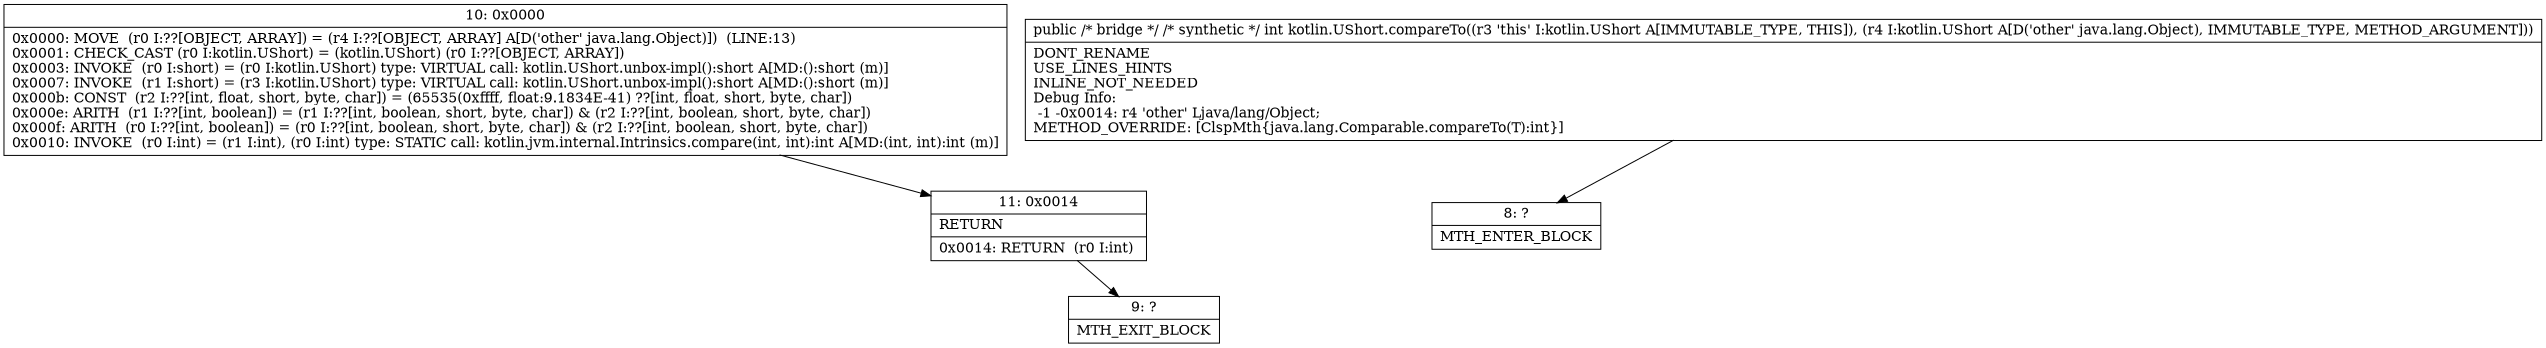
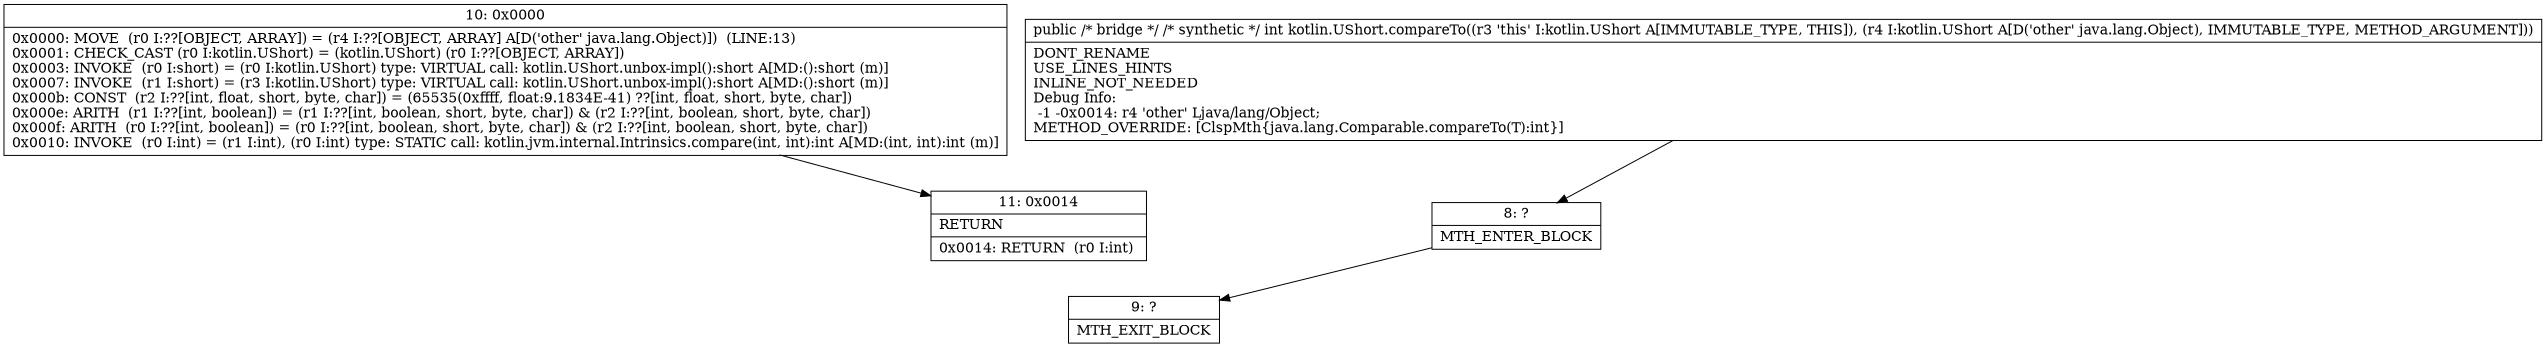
edge "11: 0x0014" -> "9: ?": now "8: ?" -> "9: ?"
